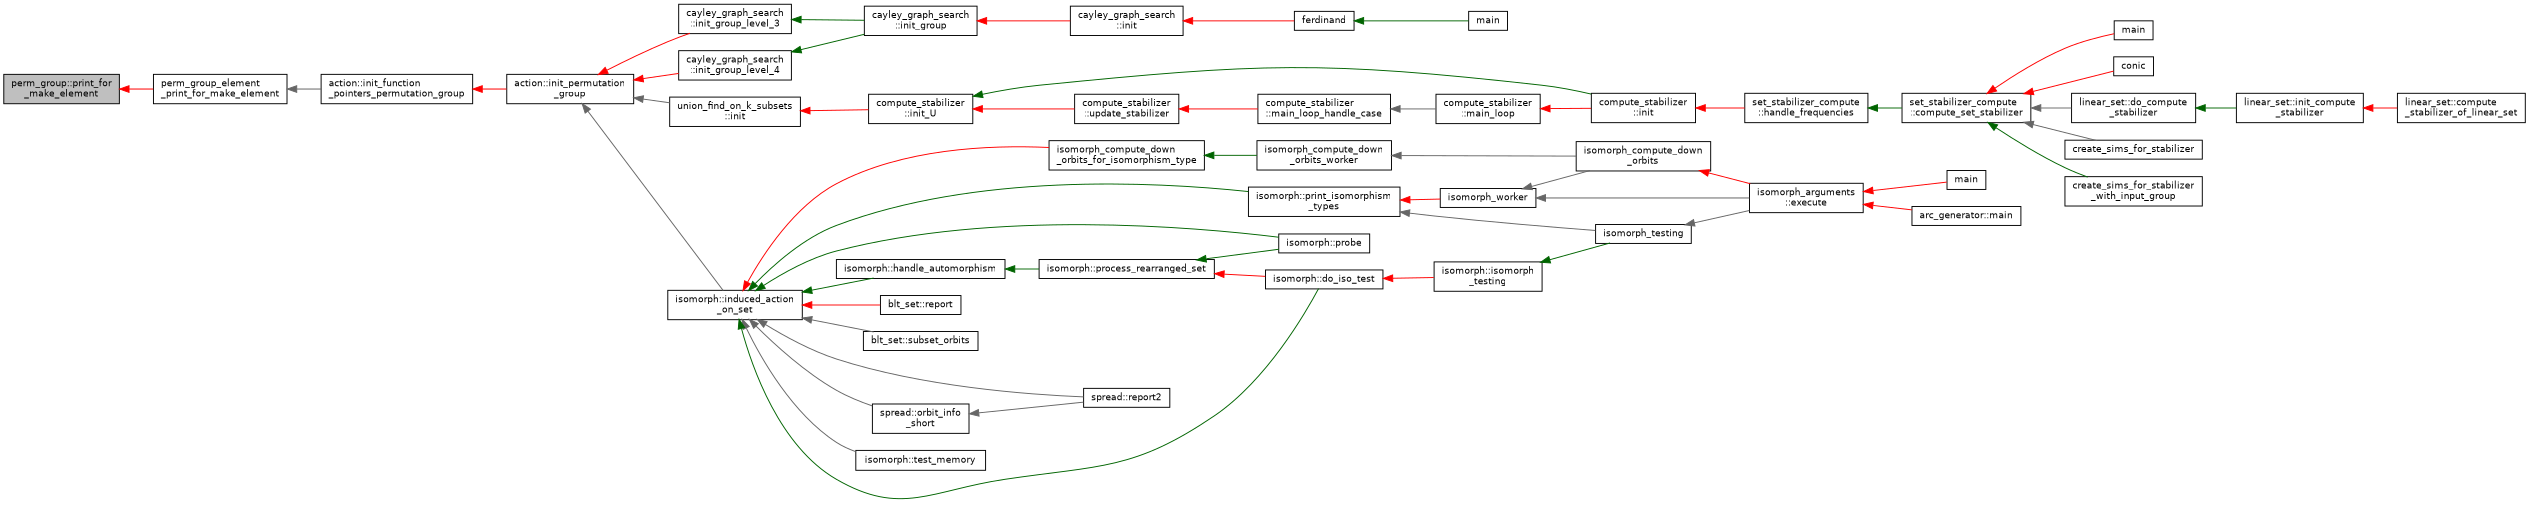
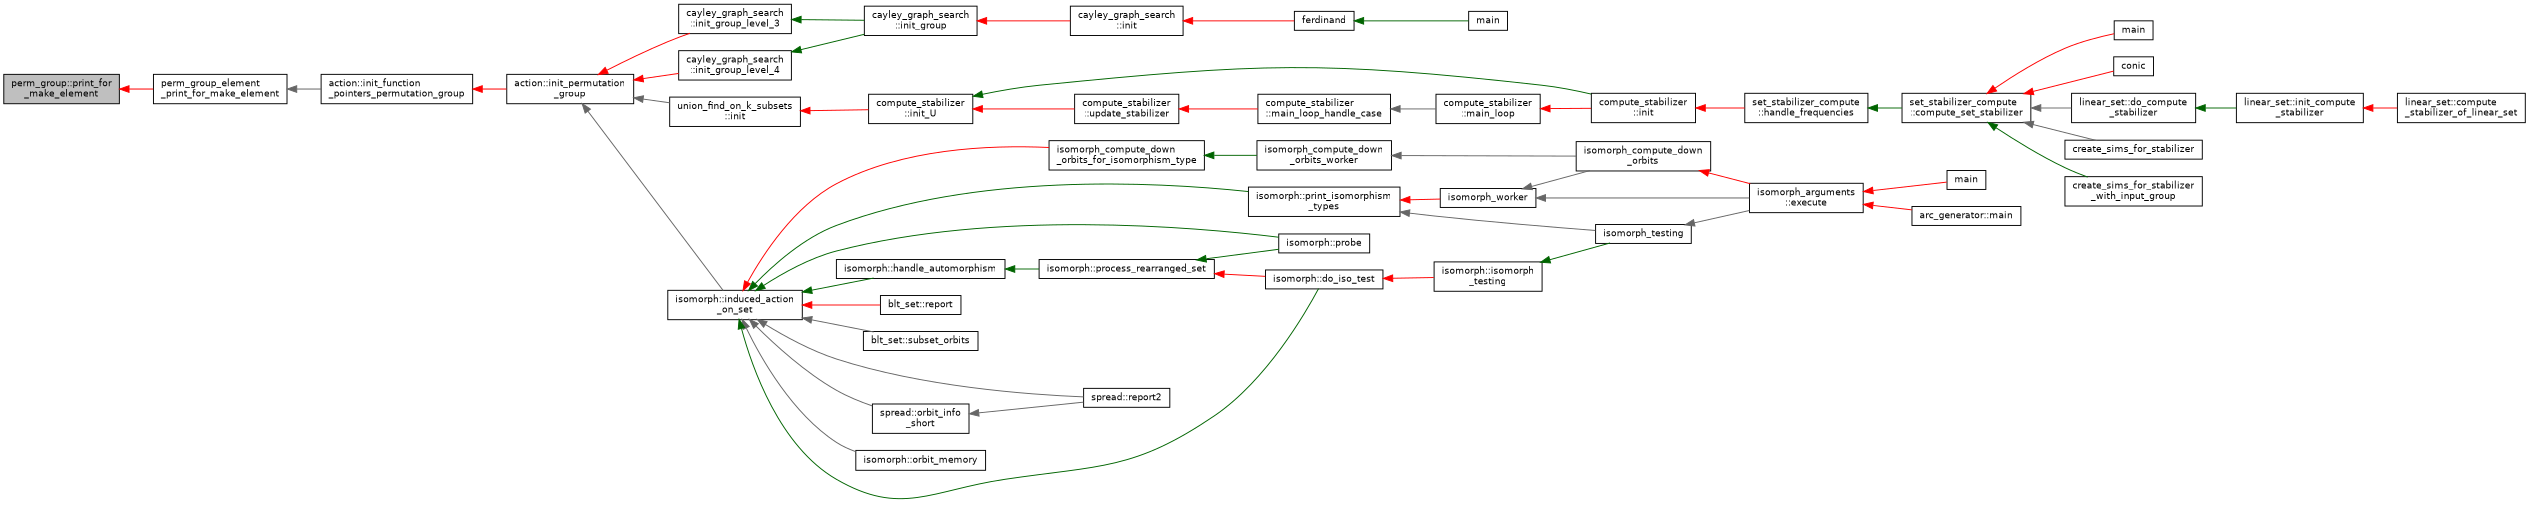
node "isomorph::test_memory": label "isomorph::test_memory" -> "isomorph::orbit_memory"
